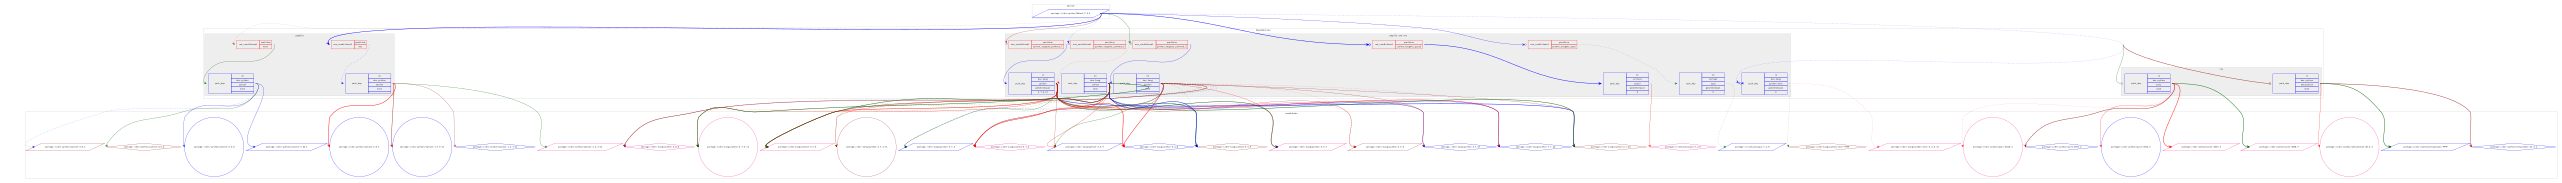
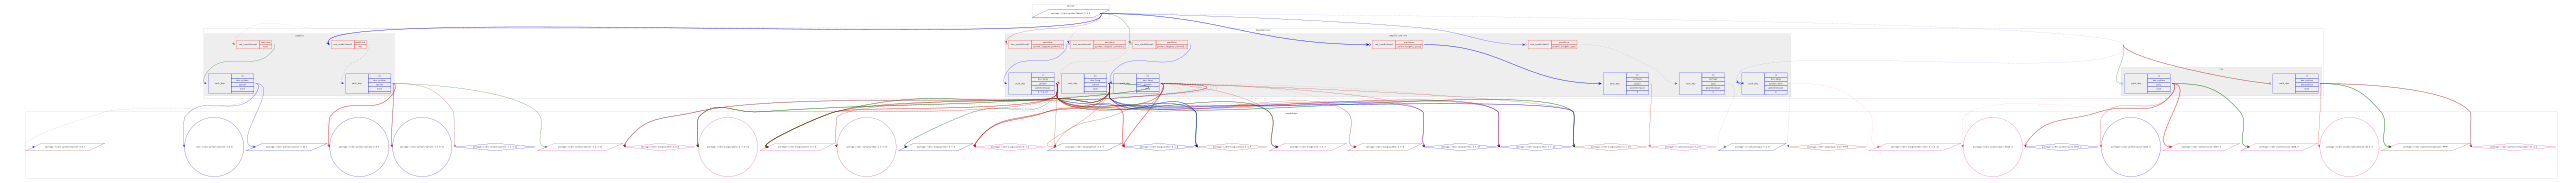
node "portage://dev-python/pytest-4.6.6": removed
node "portage://dev-python/pytest-4.5.0": label "portage://dev-python/pytest-4.5.0" -> "pytz://dev-python/pytest-4.5.0"
node "portage://dev-lang/python-3.5.7": label "portage://dev-lang/python-3.5.7" -> "portage://dev-lang/none-3.5.7"
node "portage://dev-lang/python-exec-9999": label "portage://dev-lang/python-exec-9999" -> "portage://dev-lang/pypy-exec-9999"
node "portage://dev-python/setuptools-9999": color blue -> brown
node "portage://dev-python/setuptools-41.5.1": color blue -> deeppink
